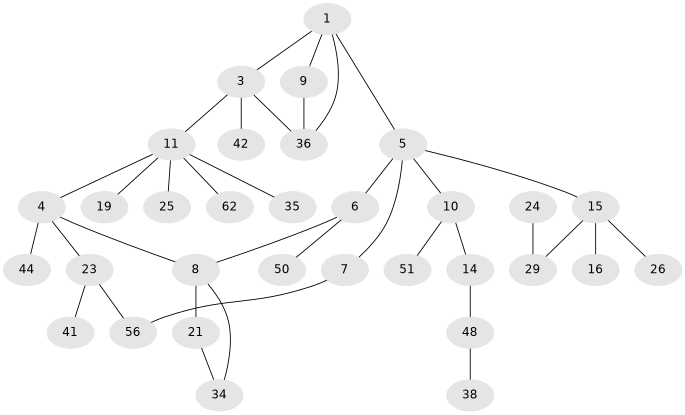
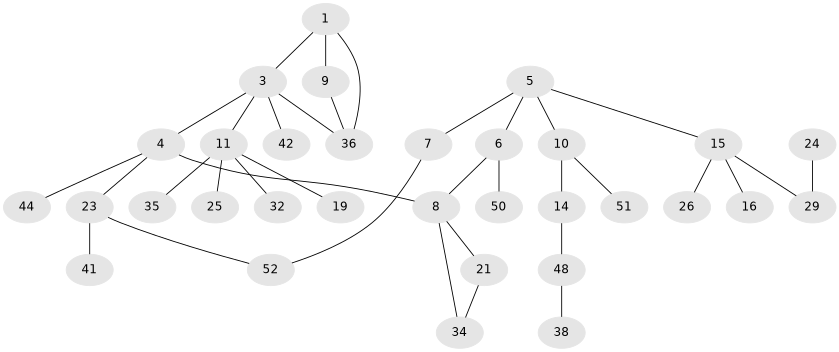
edge "1" -- "5": removed
edge "11" -- "4": now "3" -- "4"
node "62": label "62" -> "32"
node "56": label "56" -> "52"
